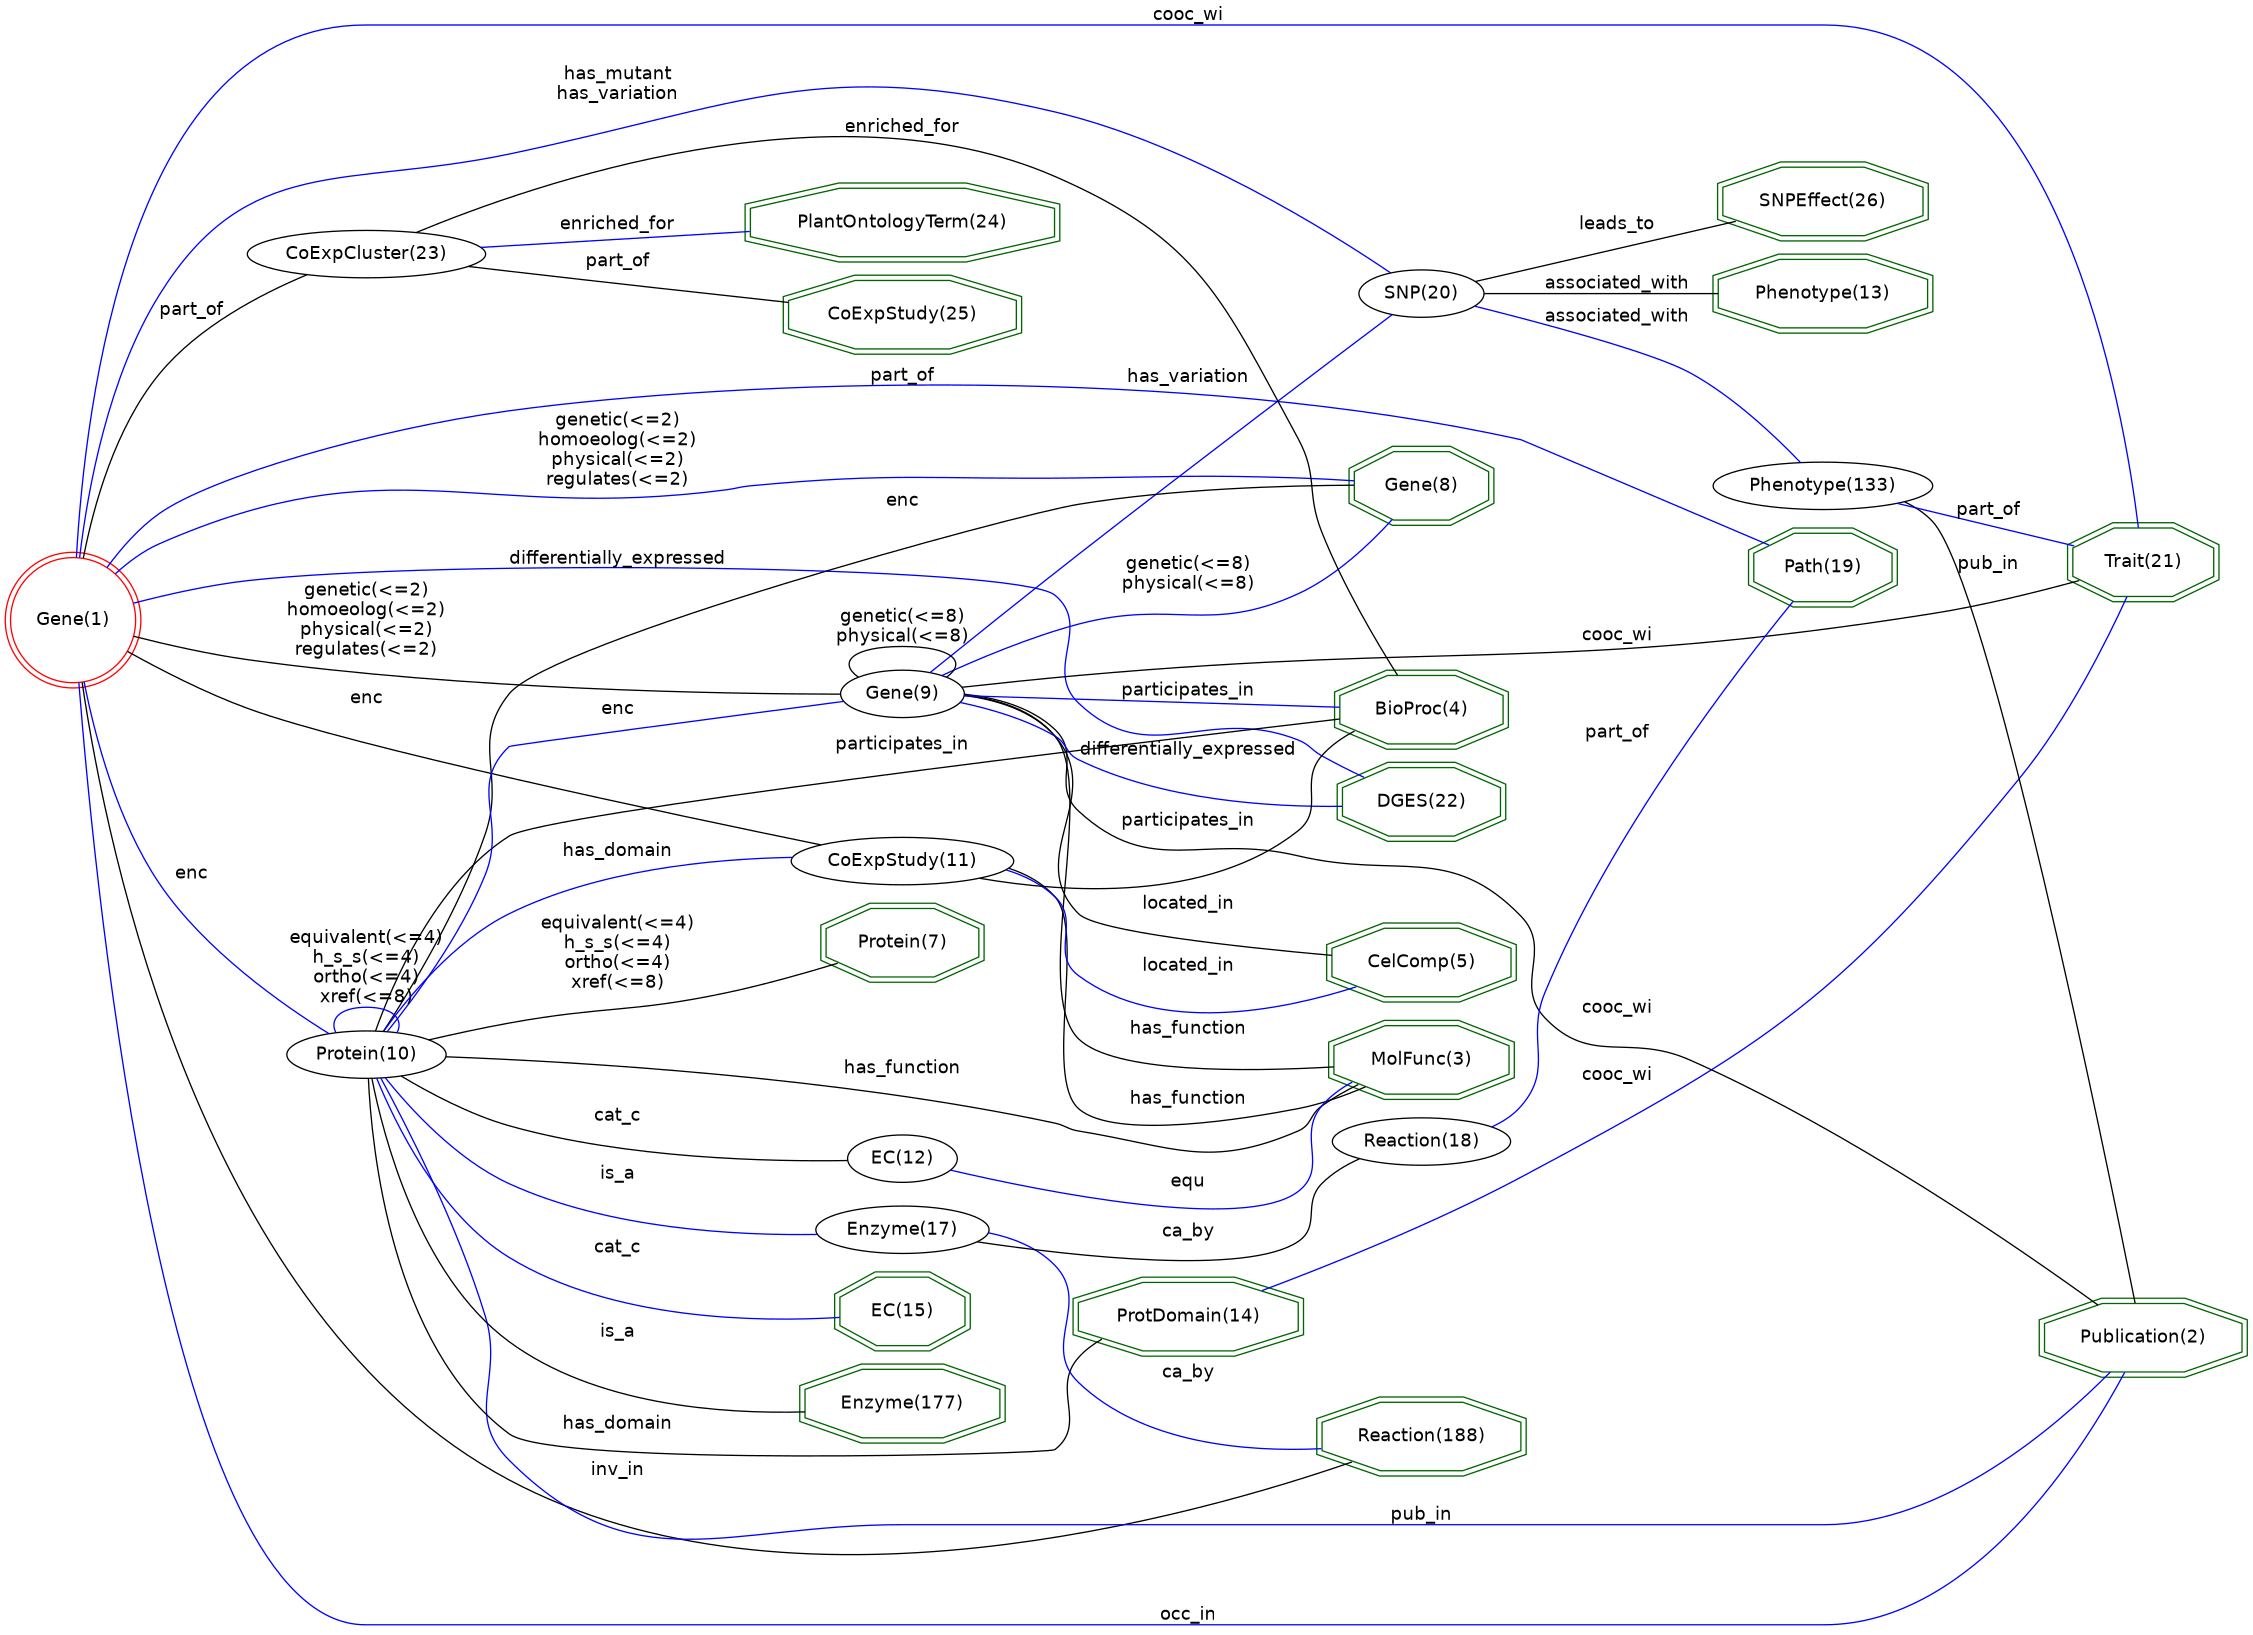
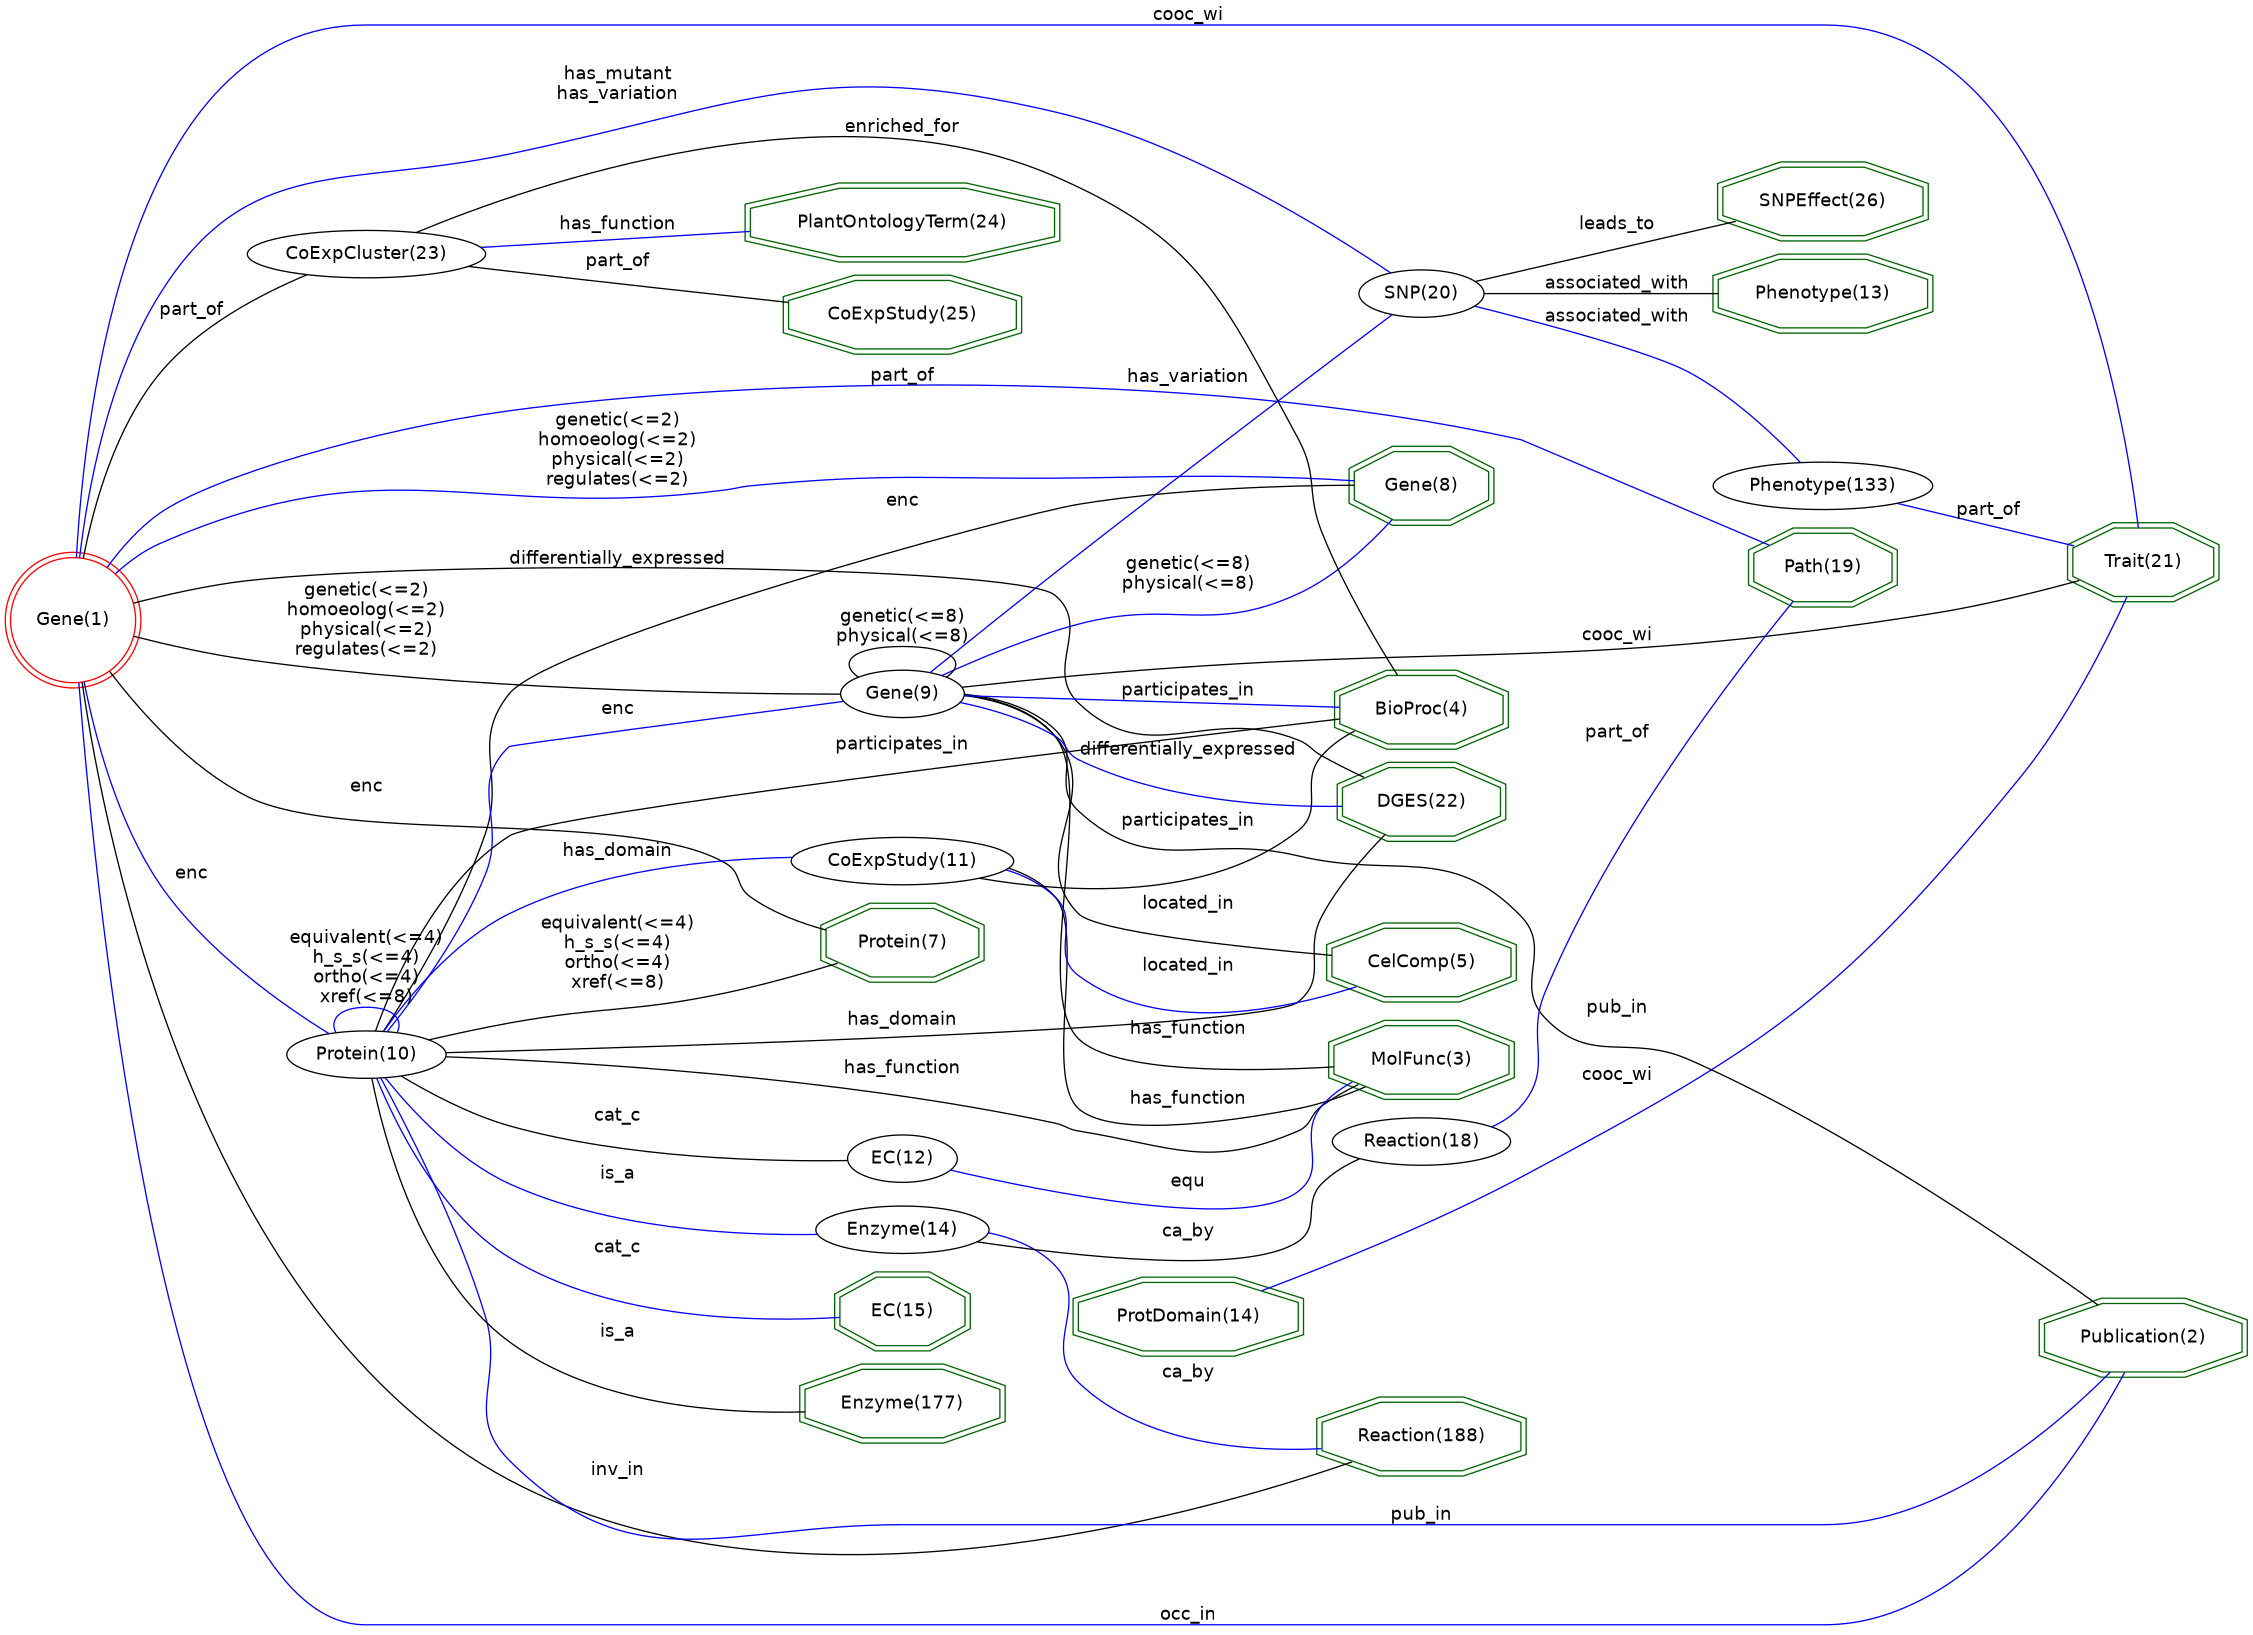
edge "PlantOntologyTerm(24)" -- "CoExpCluster(23)": label "enriched_for" -> "has_function"
edge "Gene(1)" -- "DGES(22)": color blue -> black
edge "Gene(1)" -- "CoExpStudy(11)": now "Gene(1)" -- "Protein(7)"
edge "Phenotype(133)" -- "Publication(2)": removed, label "pub_in"
edge "Gene(9)" -- "Publication(2)": label "cooc_wi" -> "pub_in"
node "Enzyme(17)": label "Enzyme(17)" -> "Enzyme(14)"
edge "Protein(10)" -- "ProtDomain(14)": now "Protein(10)" -- "DGES(22)"
